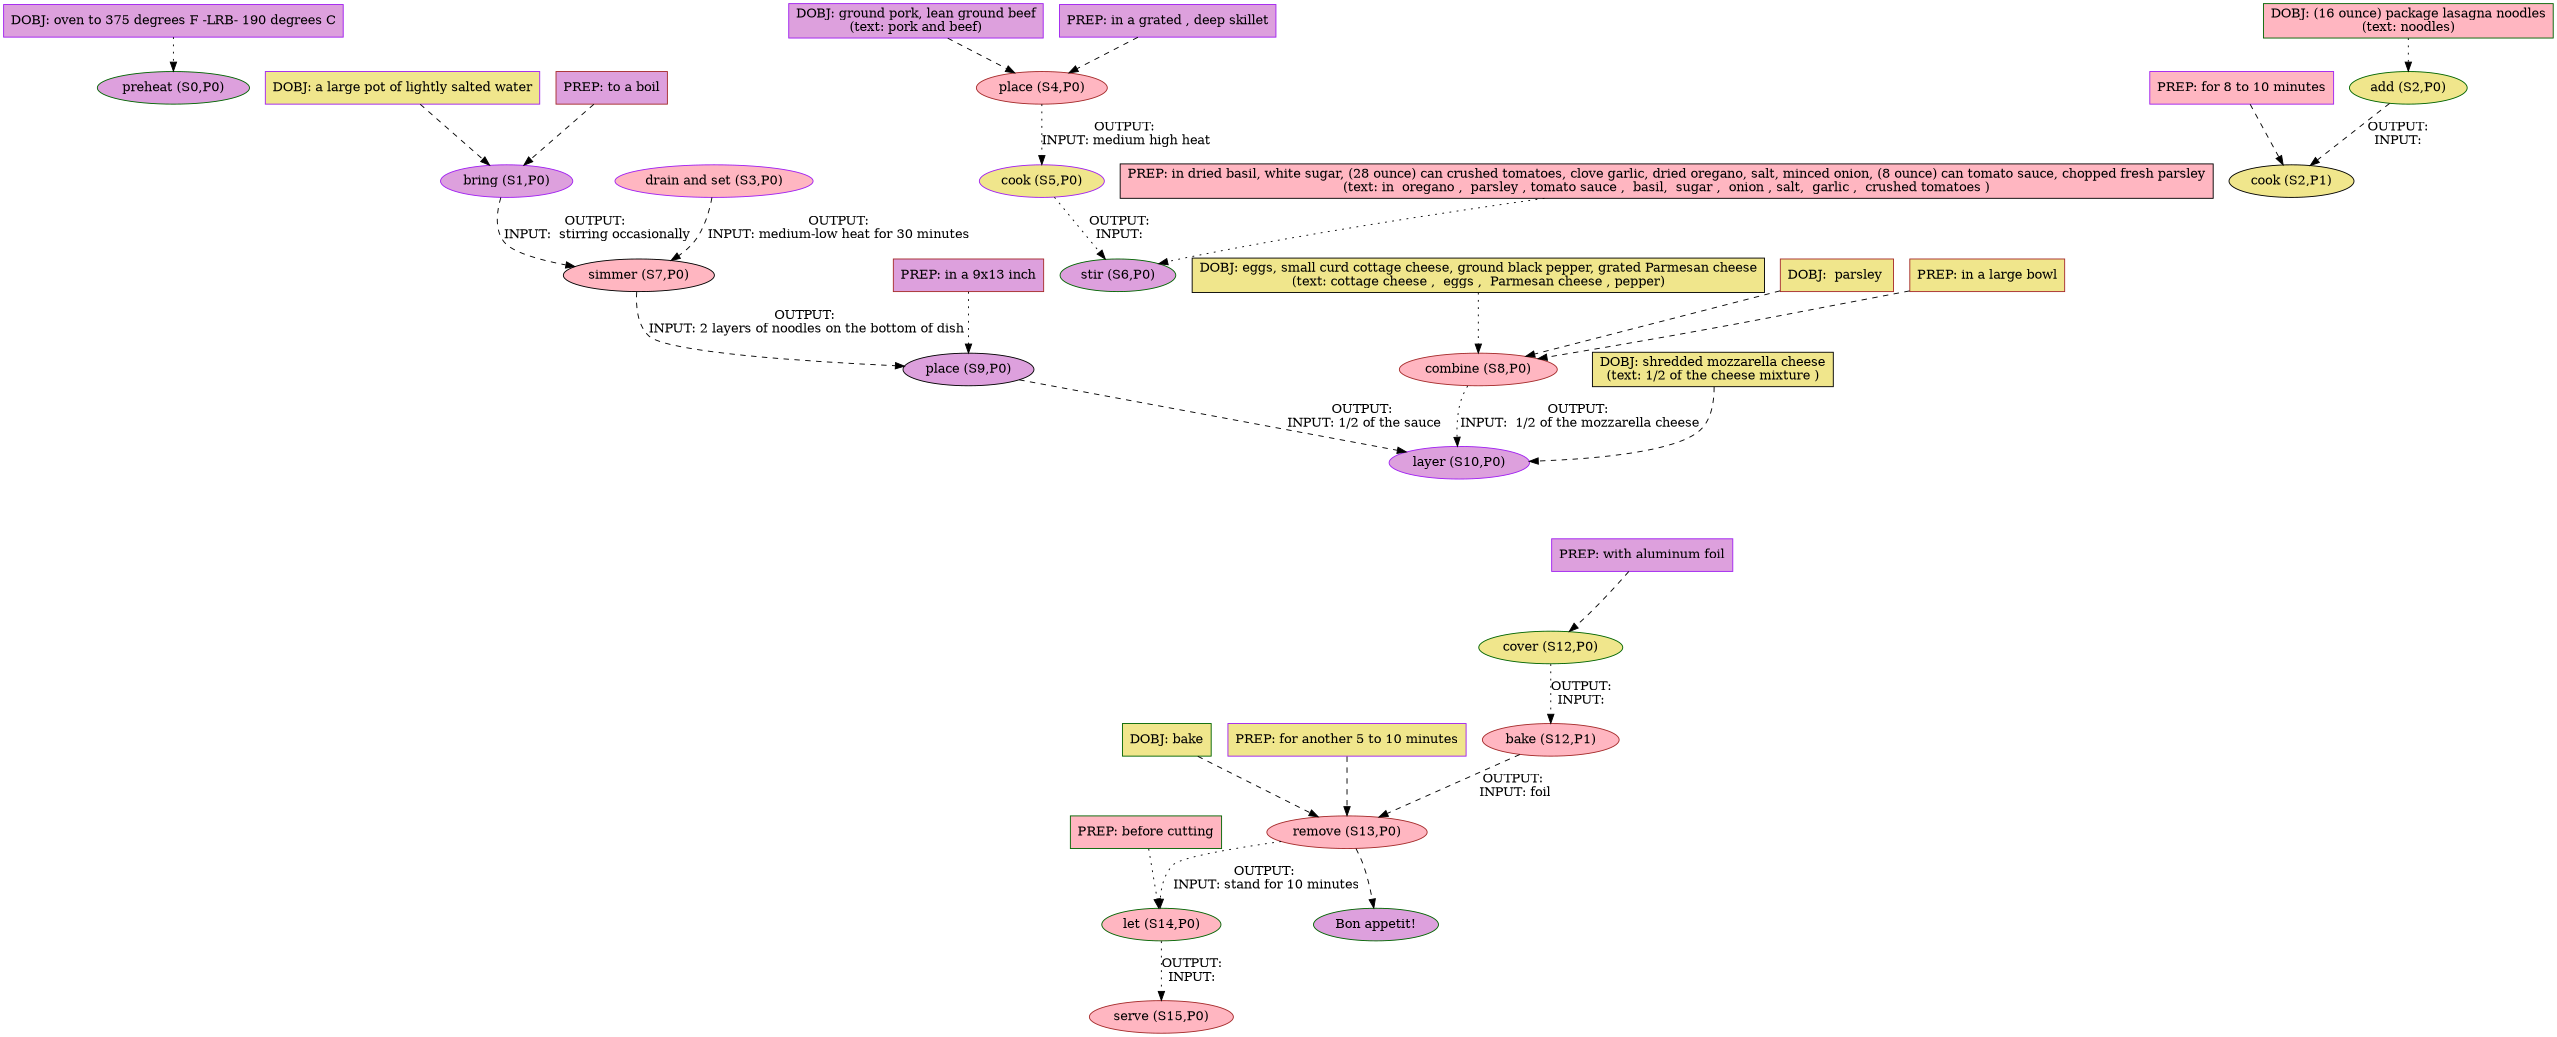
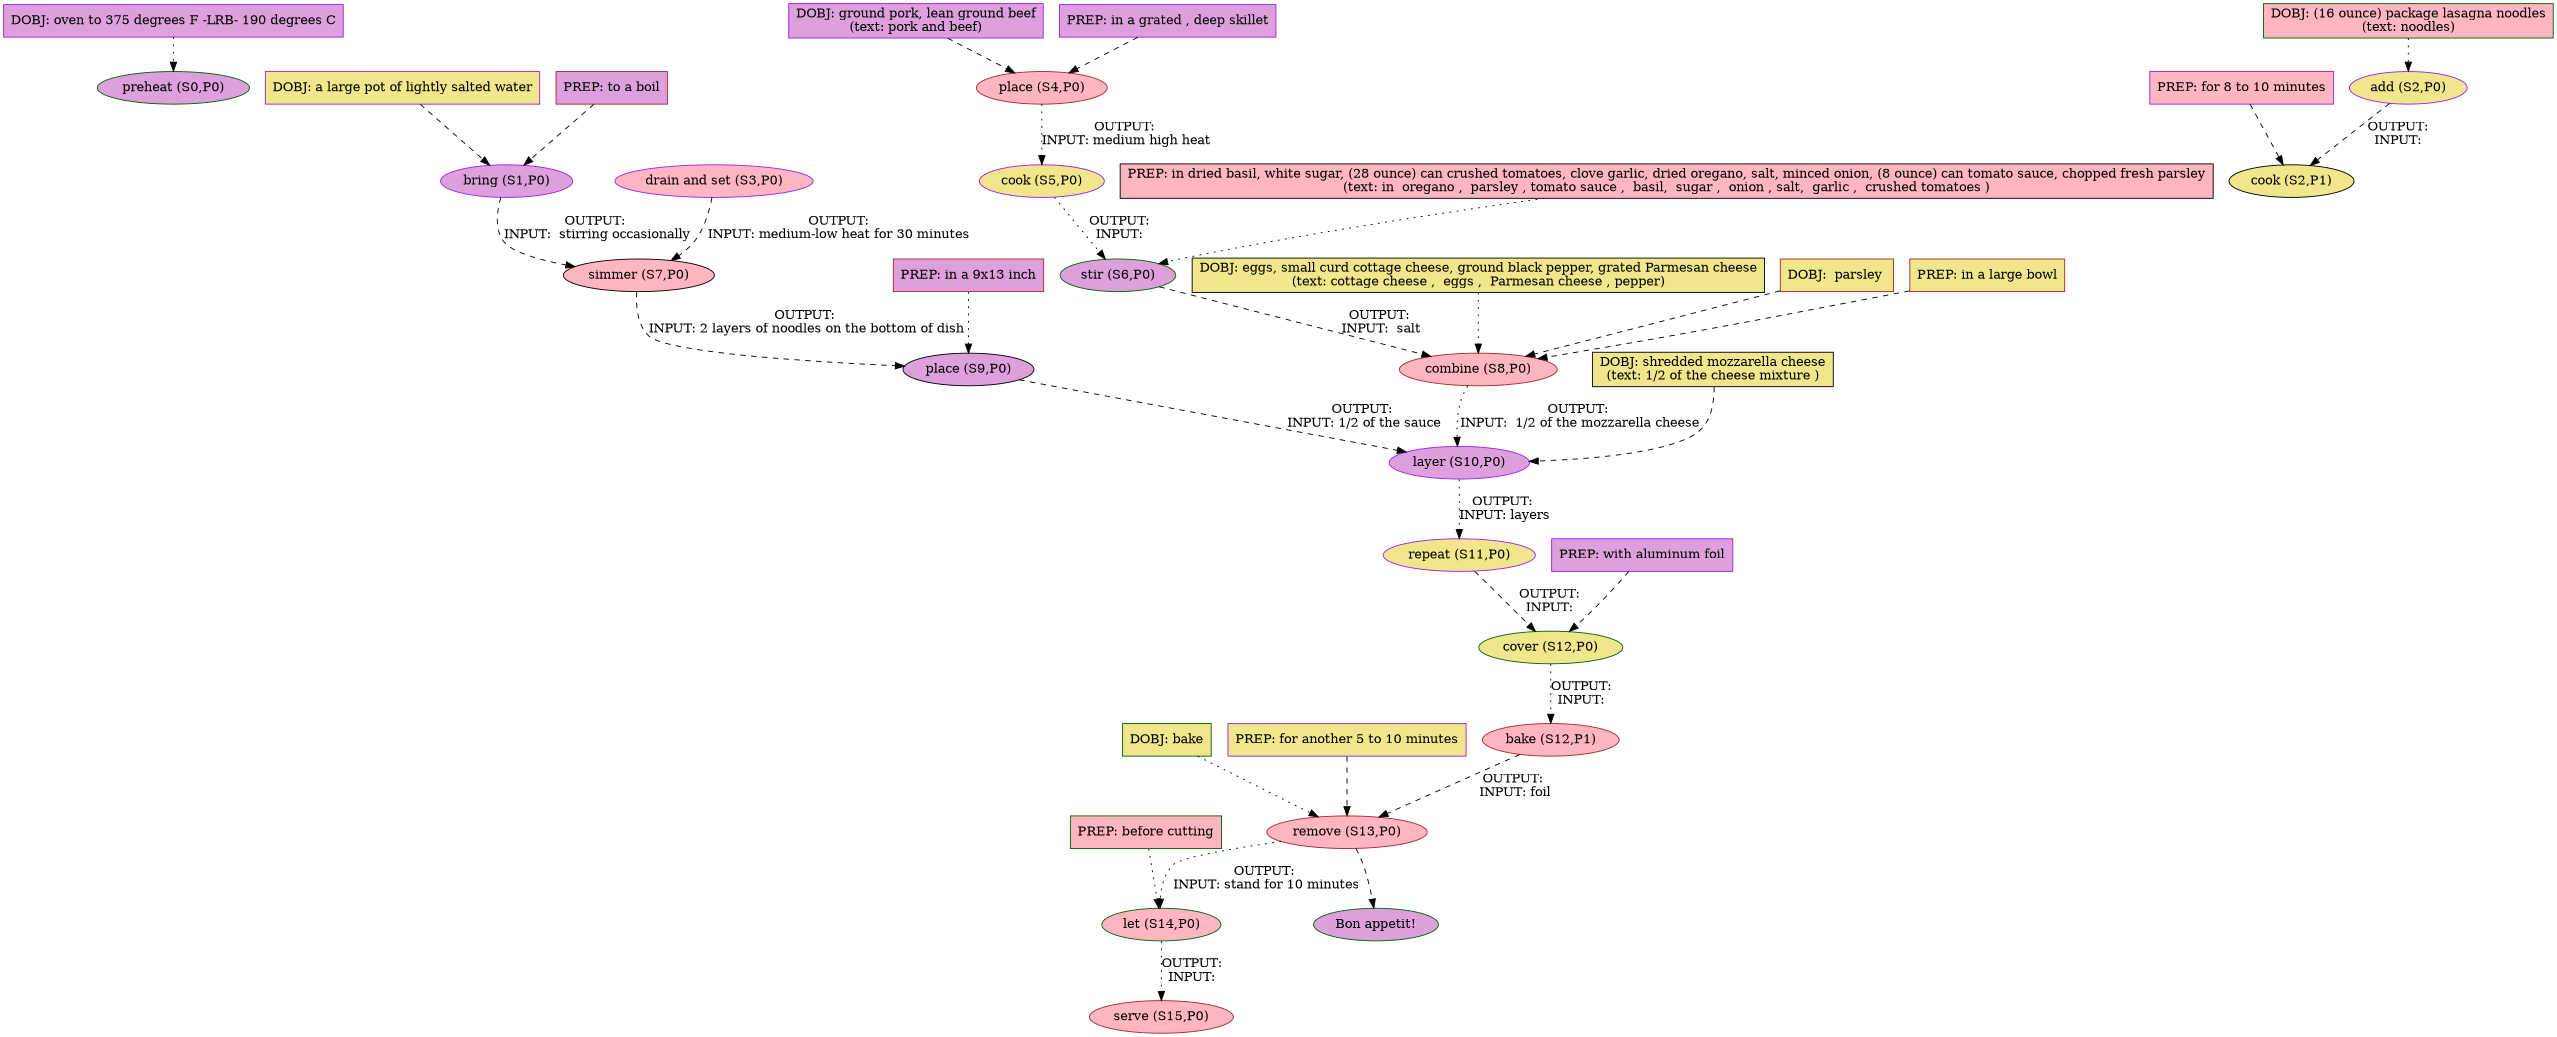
node "add (S2,P0)": color darkgreen -> purple
edge "stir (S6,P0)" -> "combine (S8,P0)": added, label "OUTPUT: INPUT:  salt"
node "repeat (S11,P0)": added
edge "DOBJ: bake" -> "remove (S13,P0)": style dashed -> dotted
